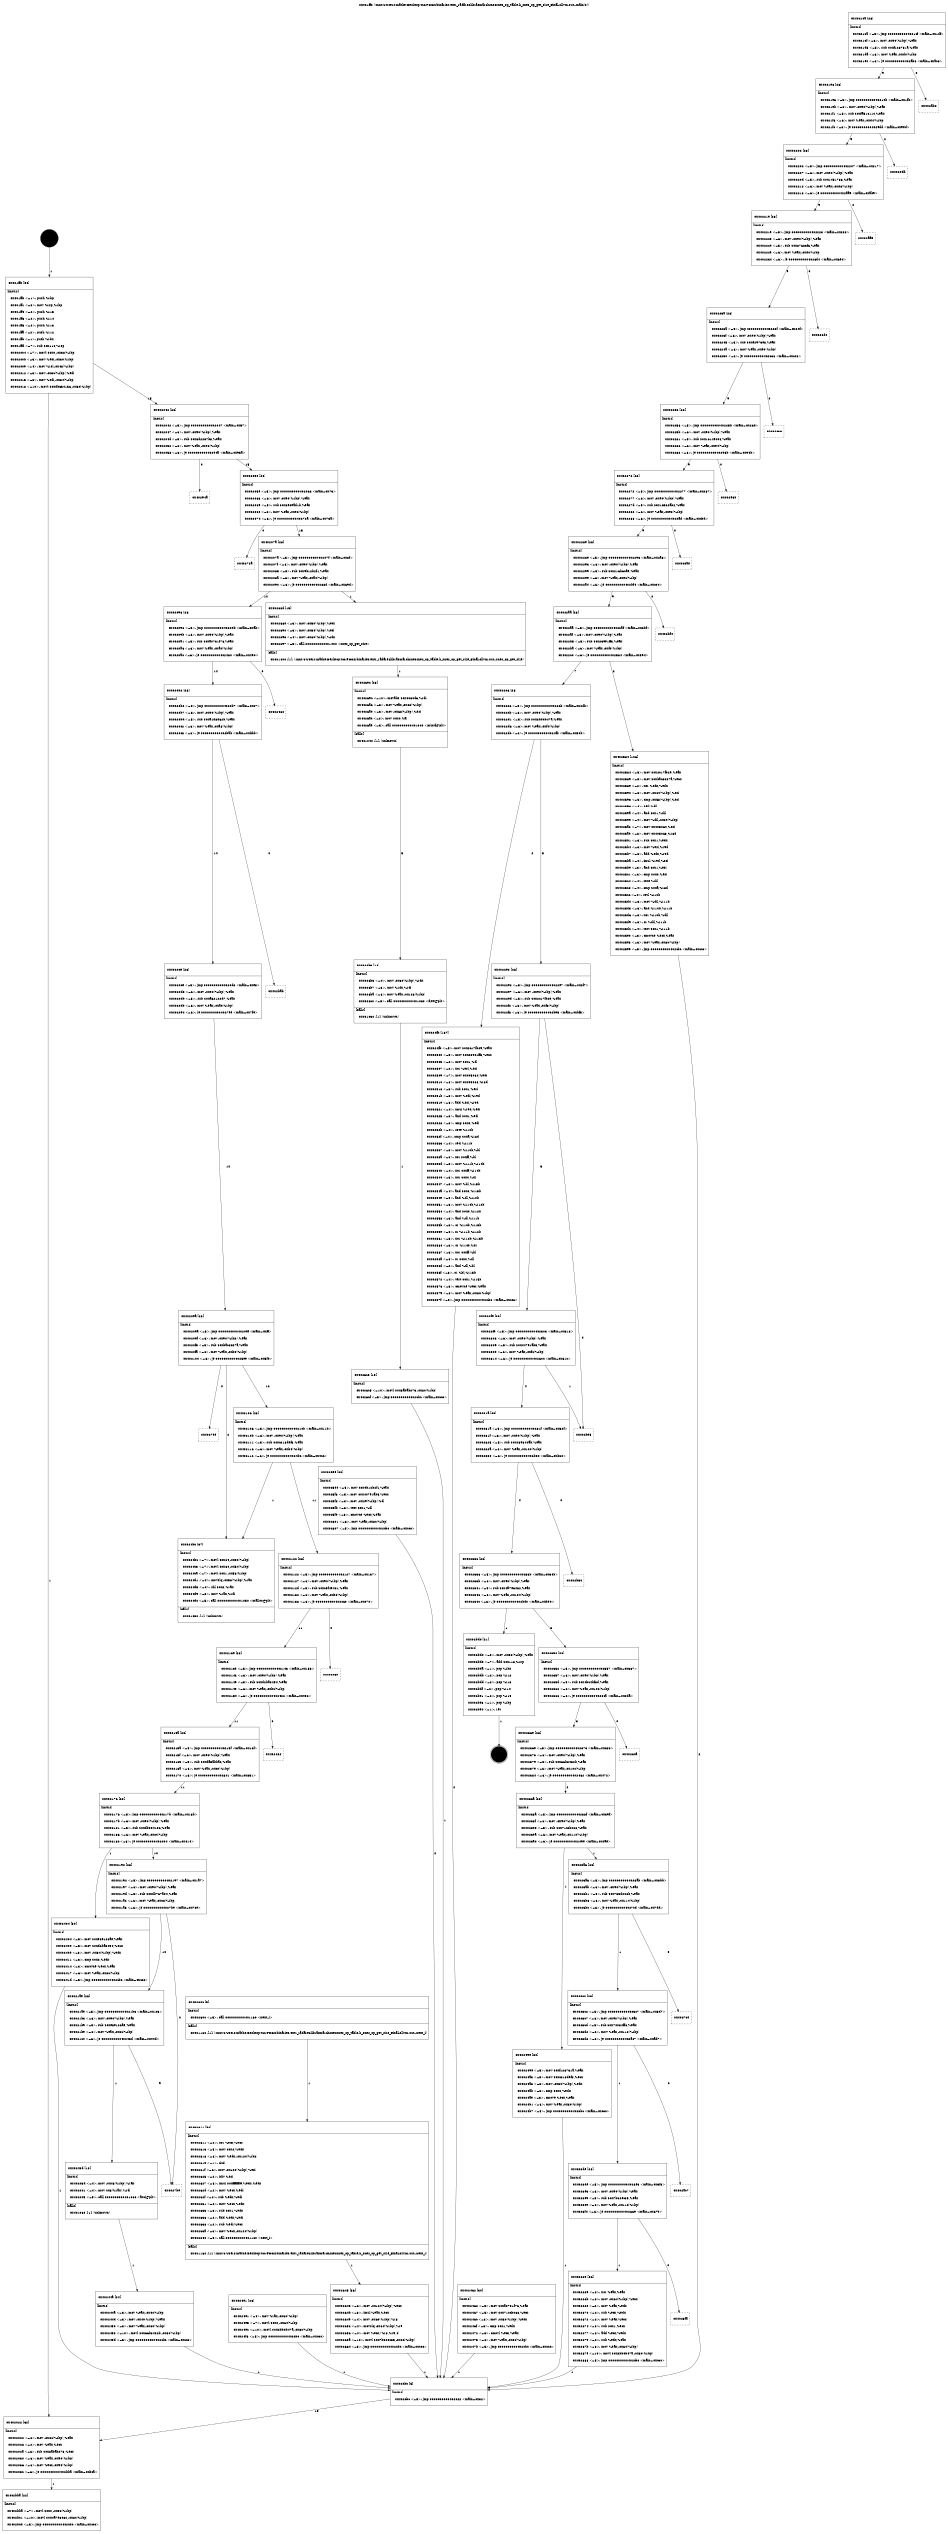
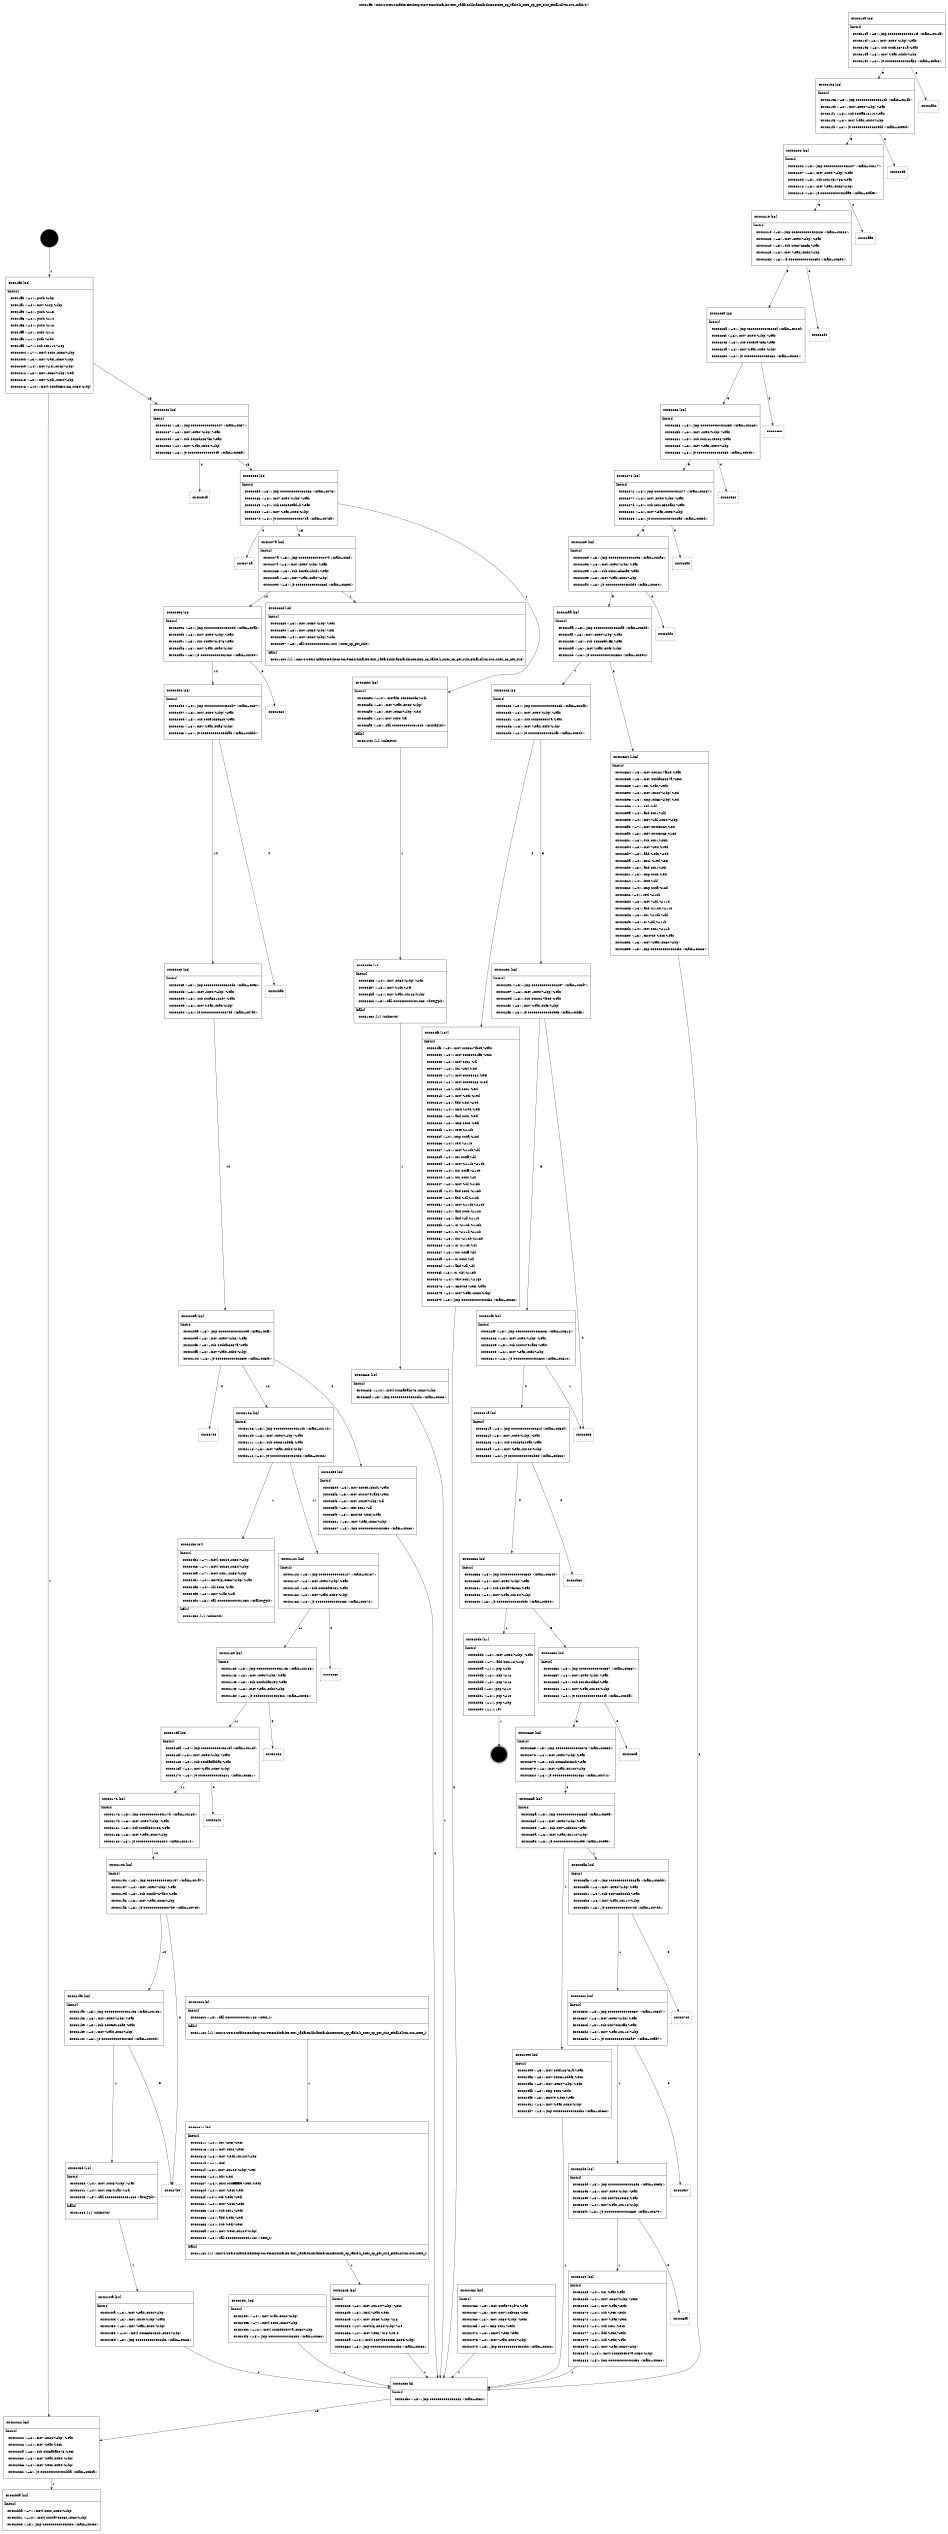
edge "0x40268d [15]" -> "0x40269c [23]": now "0x40205e [28]" -> "0x40269c [23]"
edge "0x40269c [23]" -> "0x4026b3 [18]": label " 5" -> " 1"
edge "0x4020ea [28]" -> "0x4024bc [37]": now "0x4020ea [28]" -> "0x4025ee [30]"
node "0x402841": added
node "0x402404 [30]": removed
